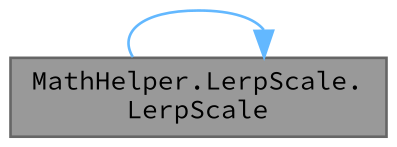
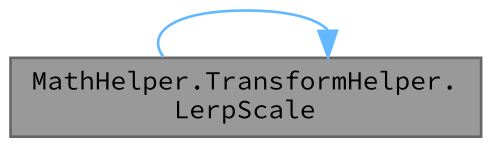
node "MathHelper.LerpScale. LerpScale": label "MathHelper.LerpScale. LerpScale" -> "MathHelper.TransformHelper. LerpScale"
